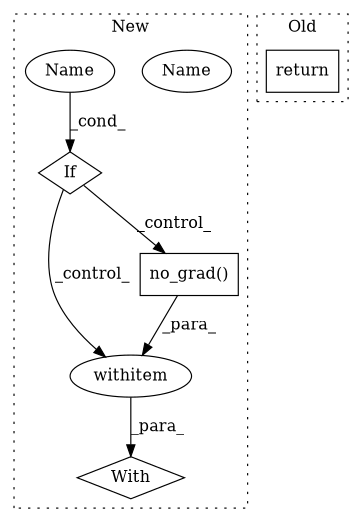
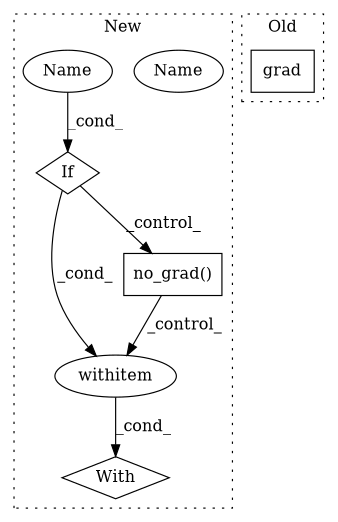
node "return": label "return" -> "grad"
edge "If" -> "withitem": label "_control_" -> "_cond_"
edge "no_grad()" -> "withitem": label "_para_" -> "_control_"
edge "withitem" -> "With": label "_para_" -> "_cond_"
